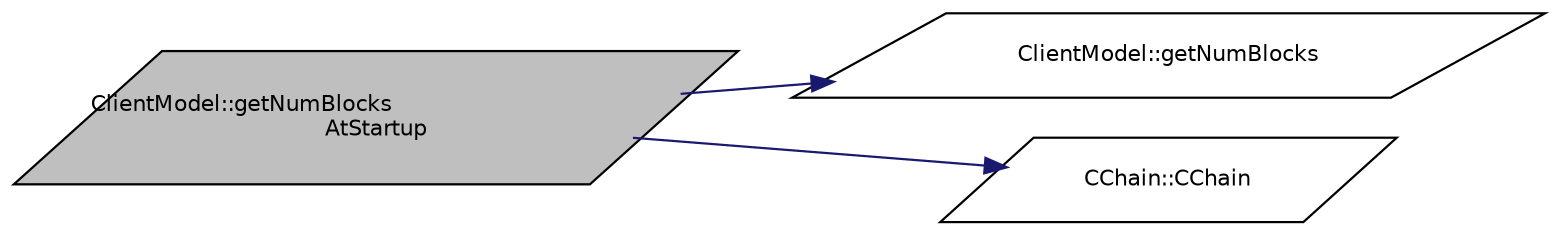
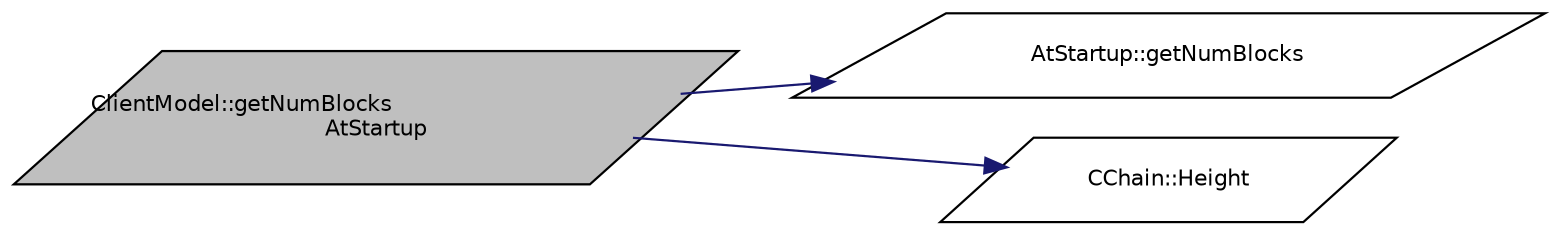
node "ClientModel::getNumBlocks": label "ClientModel::getNumBlocks" -> "AtStartup::getNumBlocks"
node "CChain::CChain": label "CChain::CChain" -> "CChain::Height"
